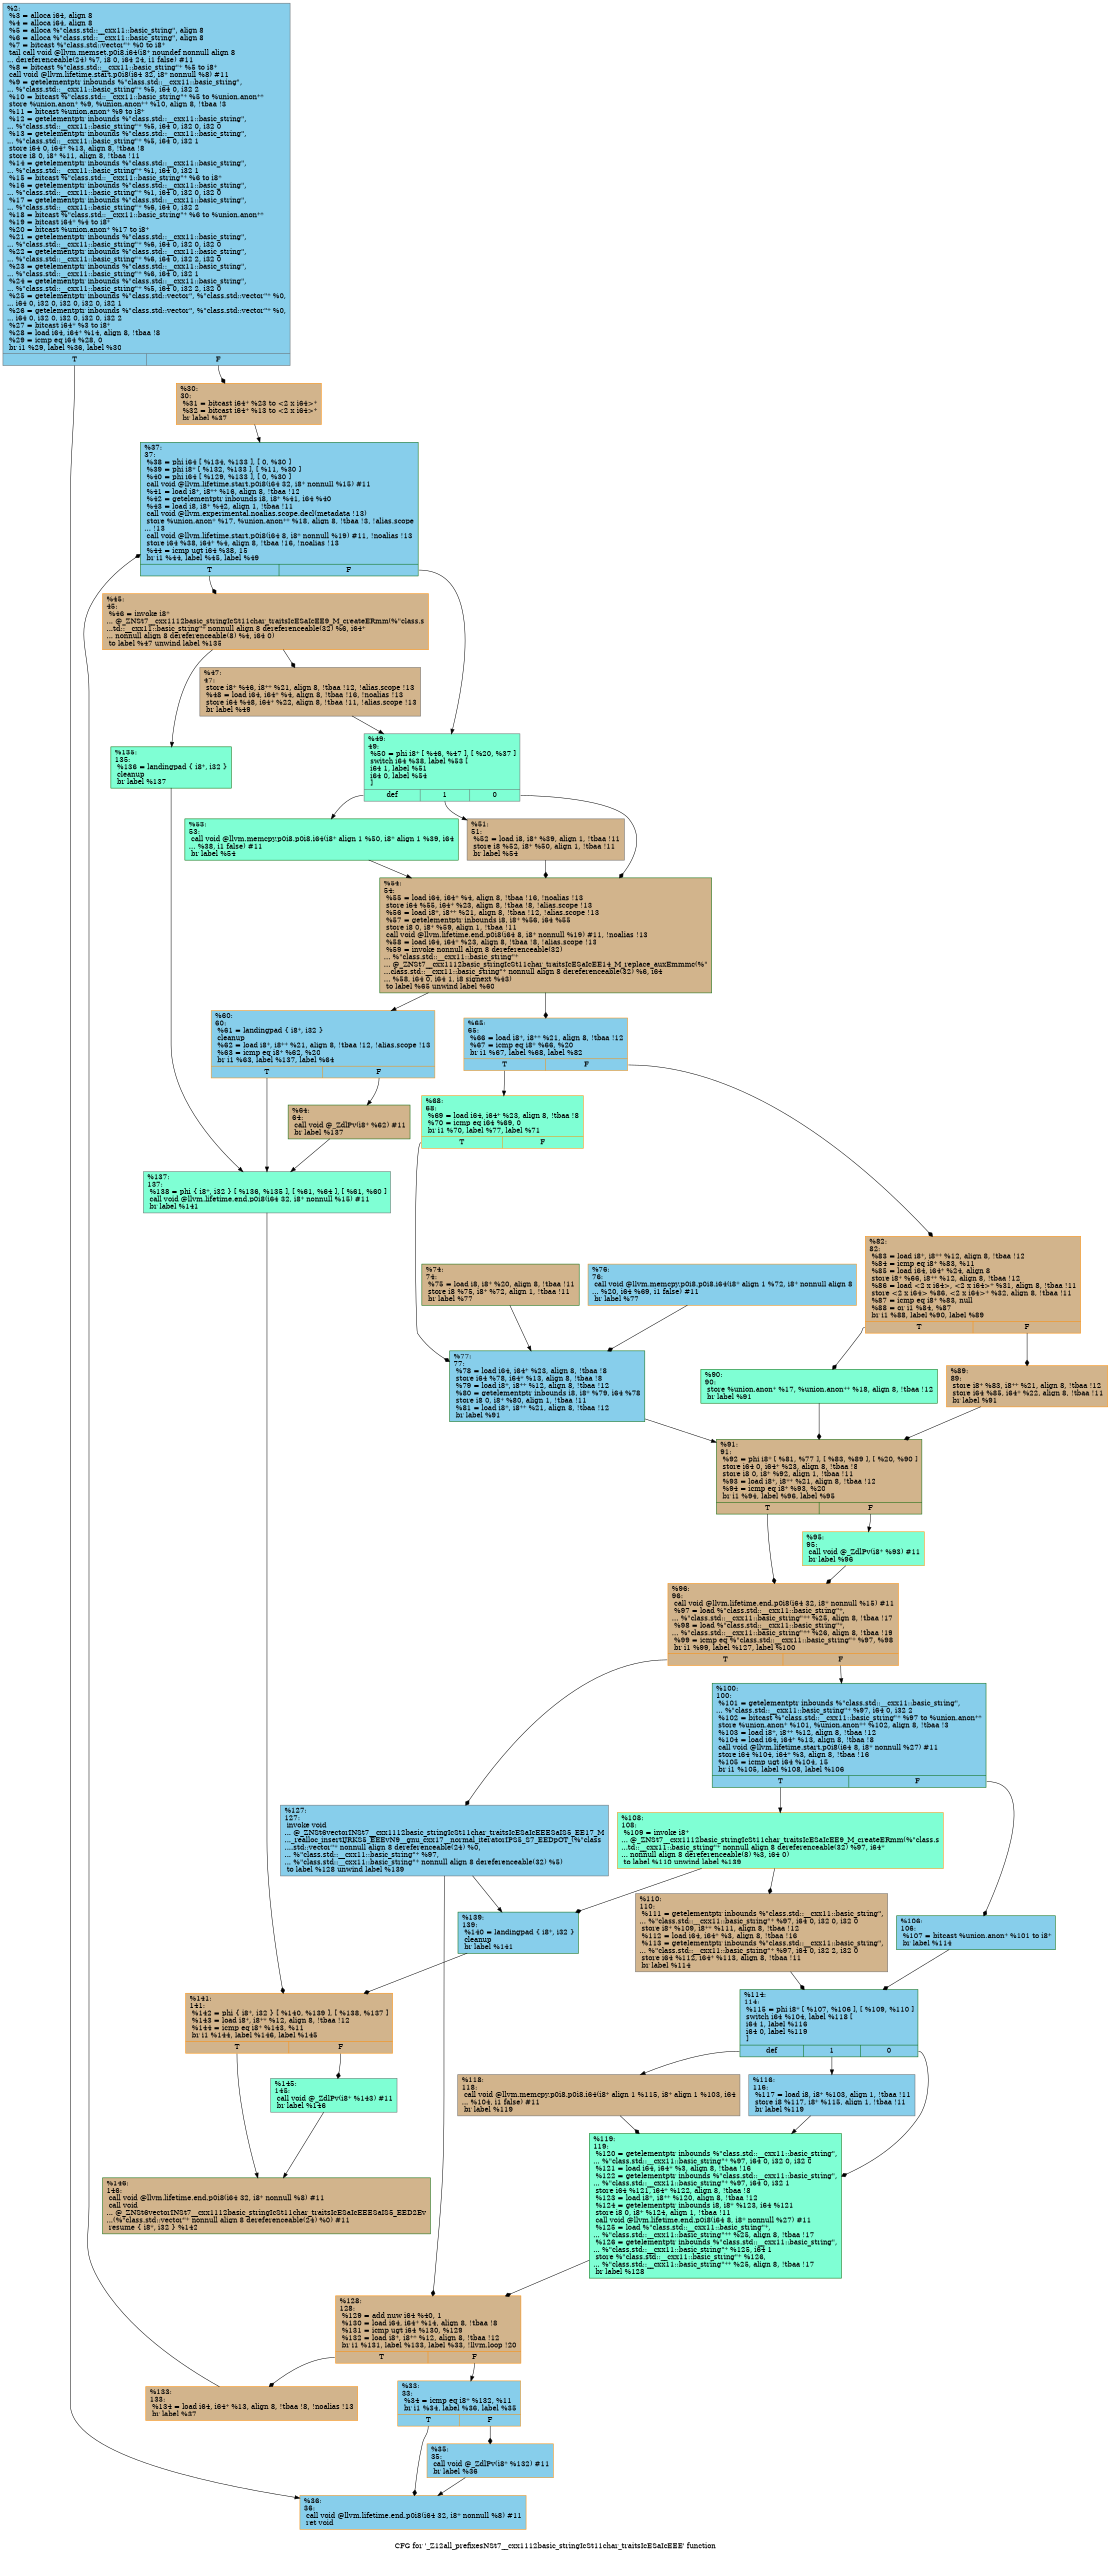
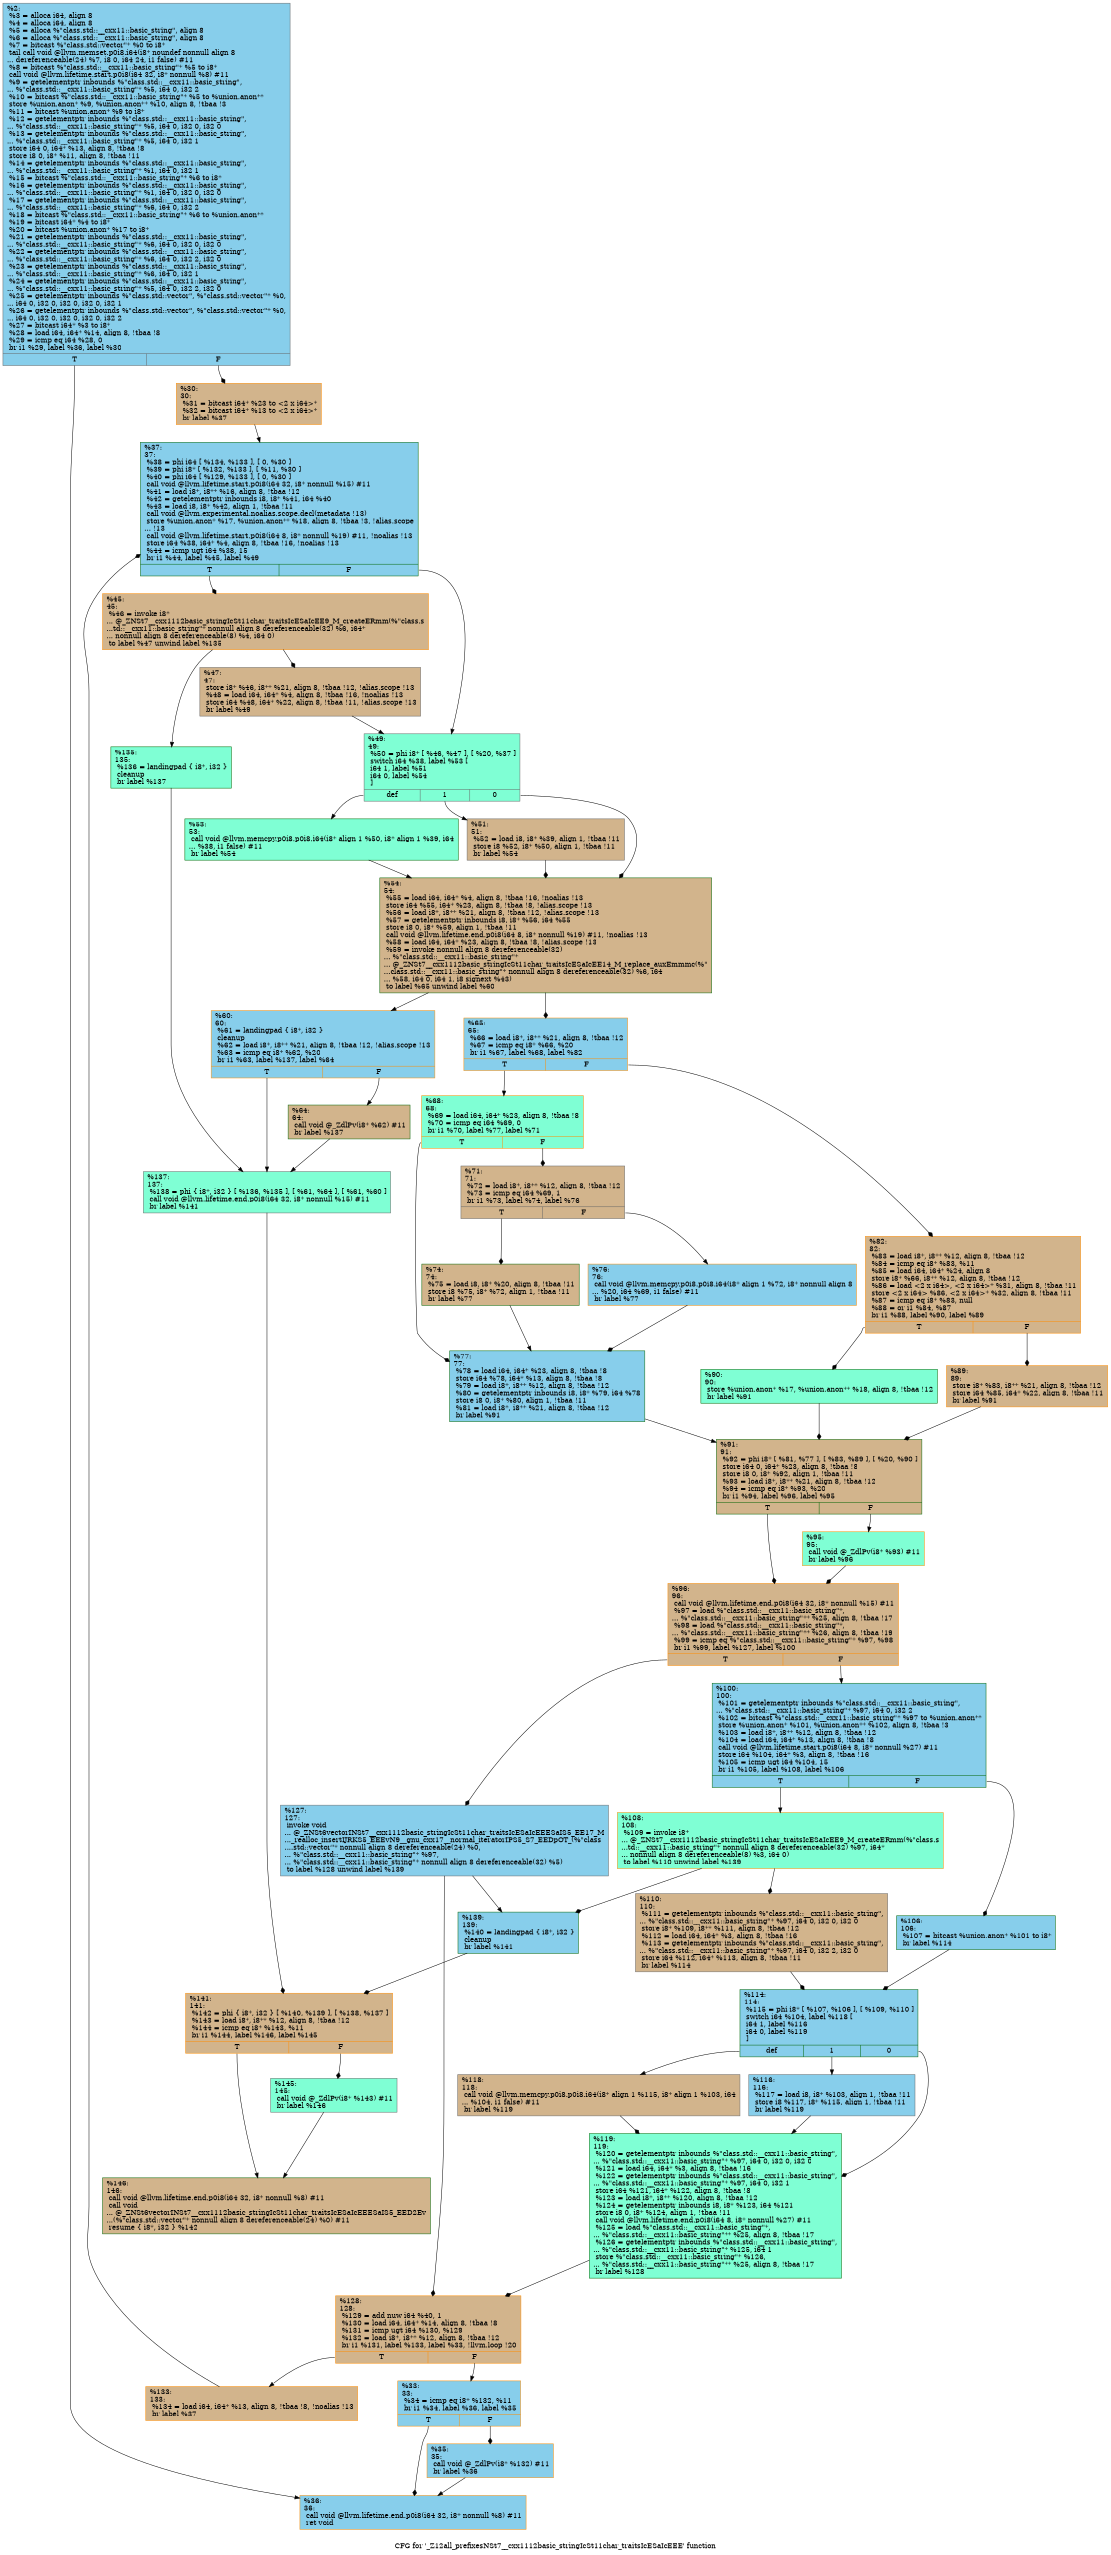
node "%71:": added
edge "%128:" -> "%133:": arrowhead diamond -> normal
